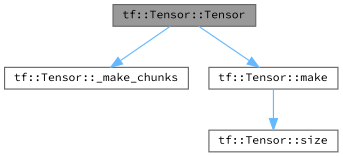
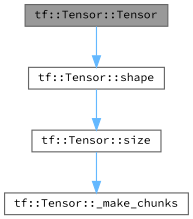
edge "tf::Tensor::Tensor" -> "tf::Tensor::_make_chunks": now "tf::Tensor::size" -> "tf::Tensor::_make_chunks"
node "tf::Tensor::make": label "tf::Tensor::make" -> "tf::Tensor::shape"
